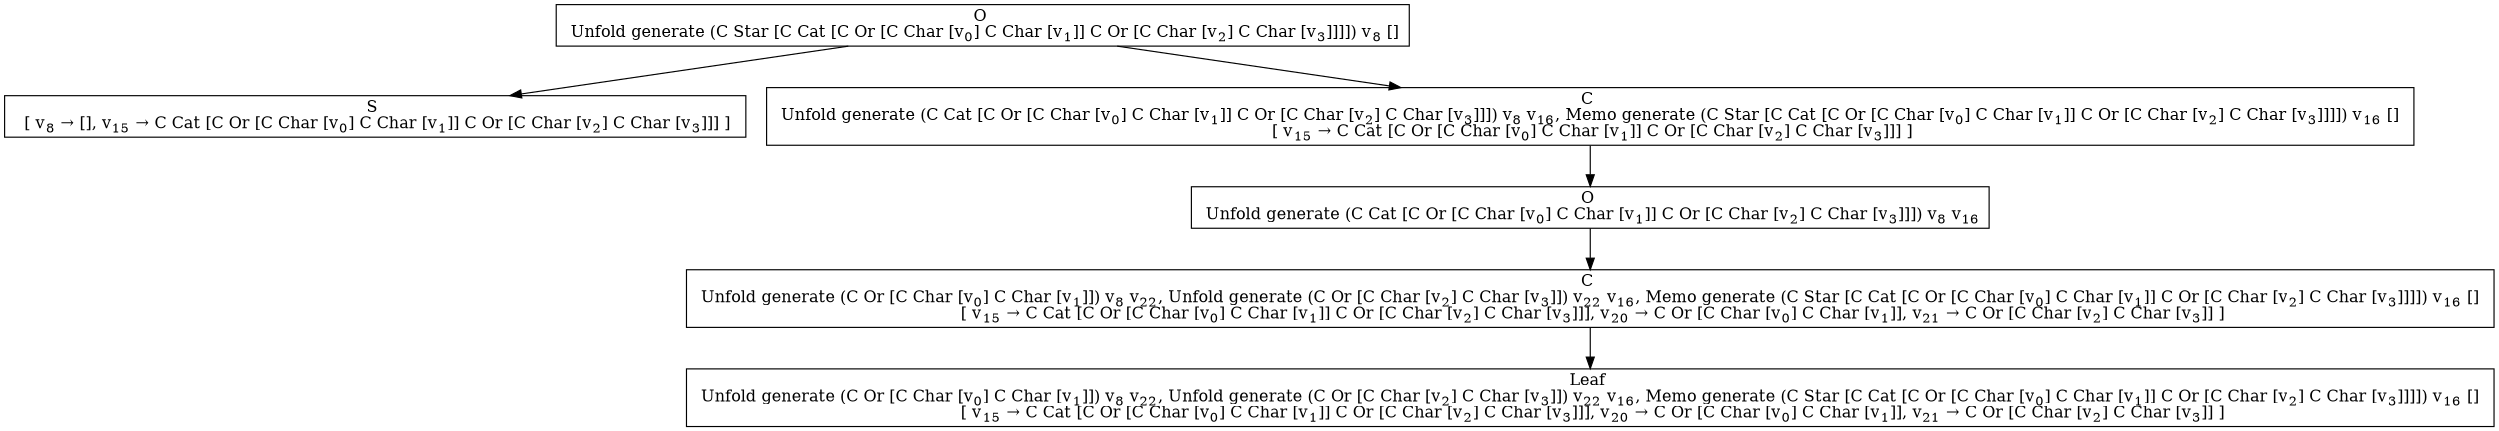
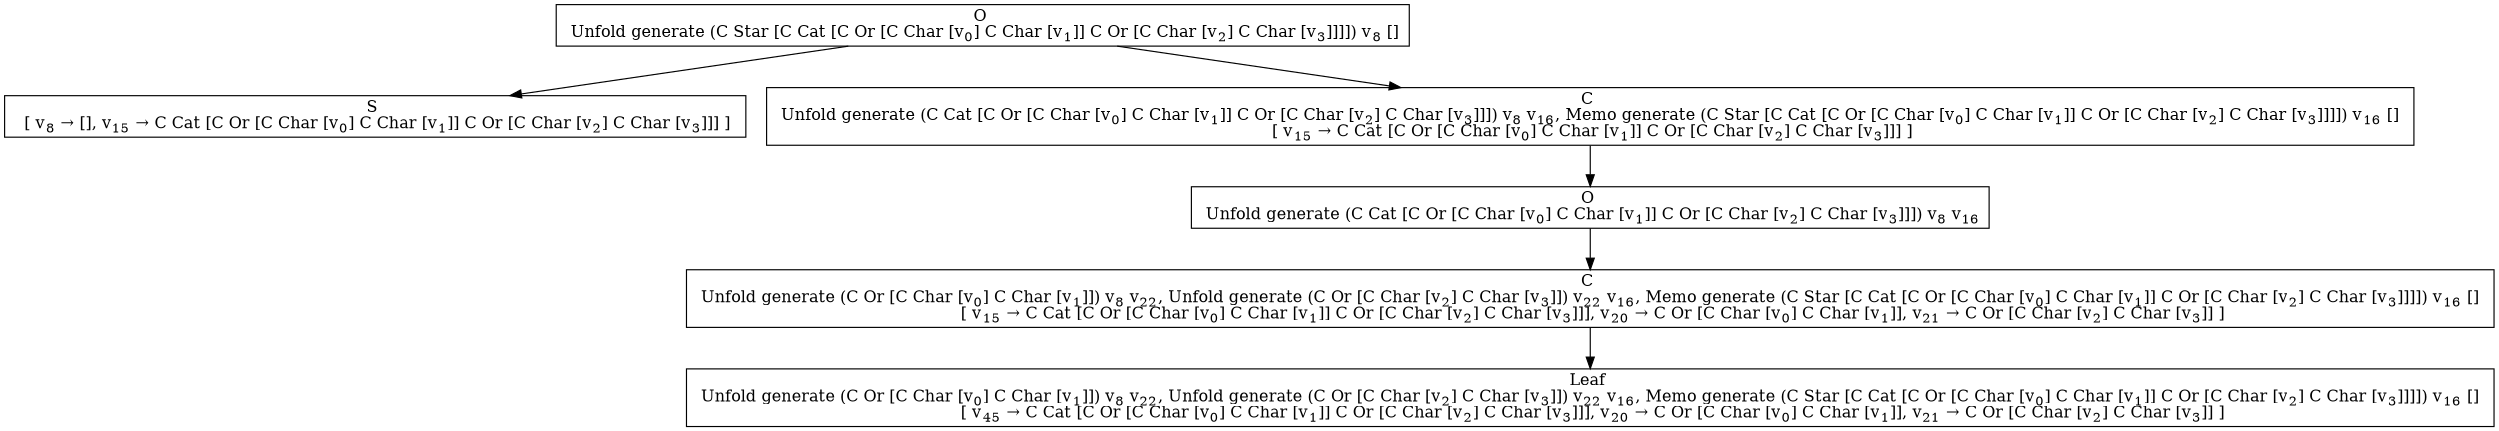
node "Leaf": text "15" -> "45"
